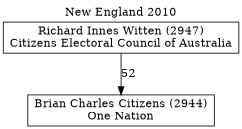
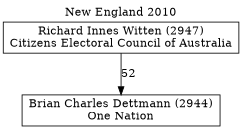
node "Brian Charles Citizens (2944) One Nation": label "Brian Charles Citizens (2944) One Nation" -> "Brian Charles Dettmann (2944) One Nation"
